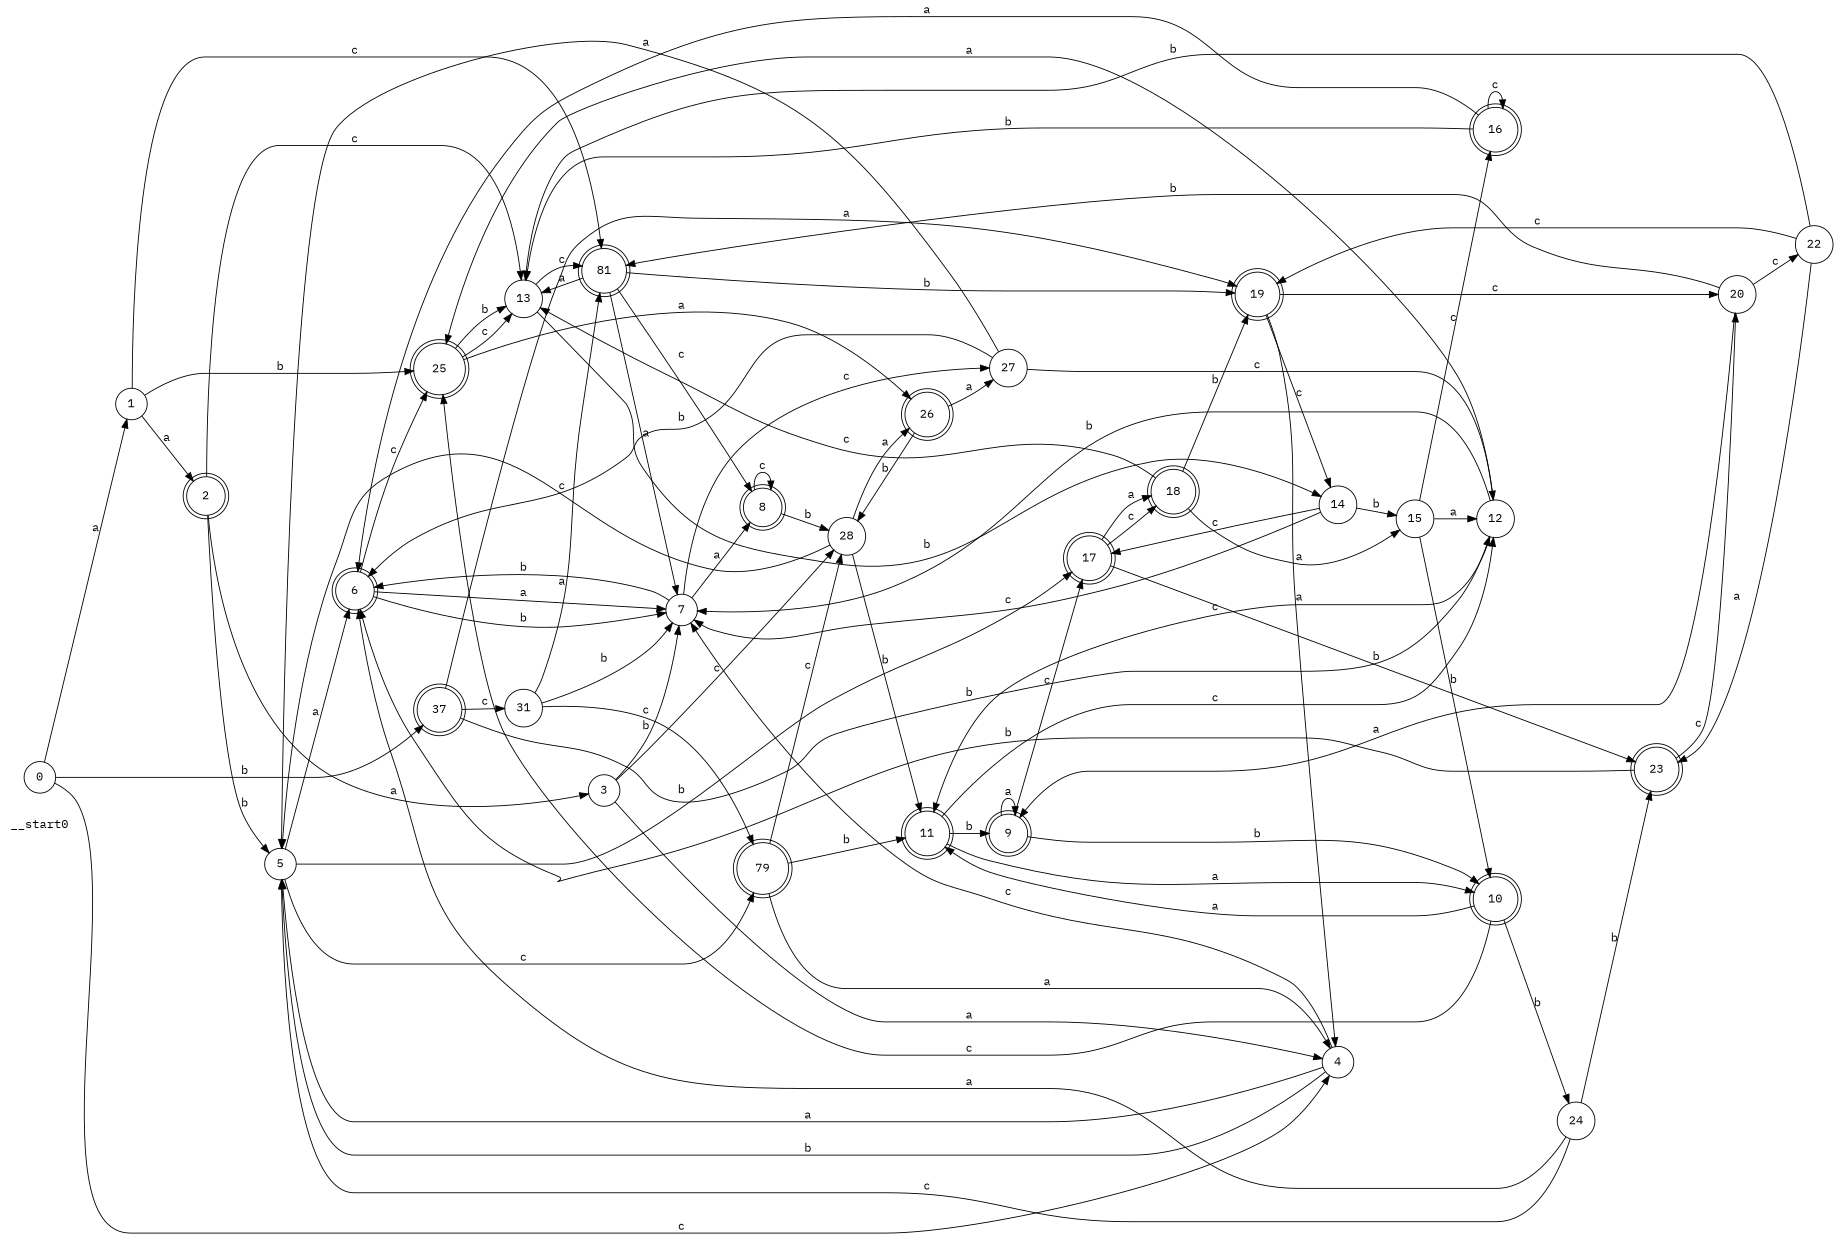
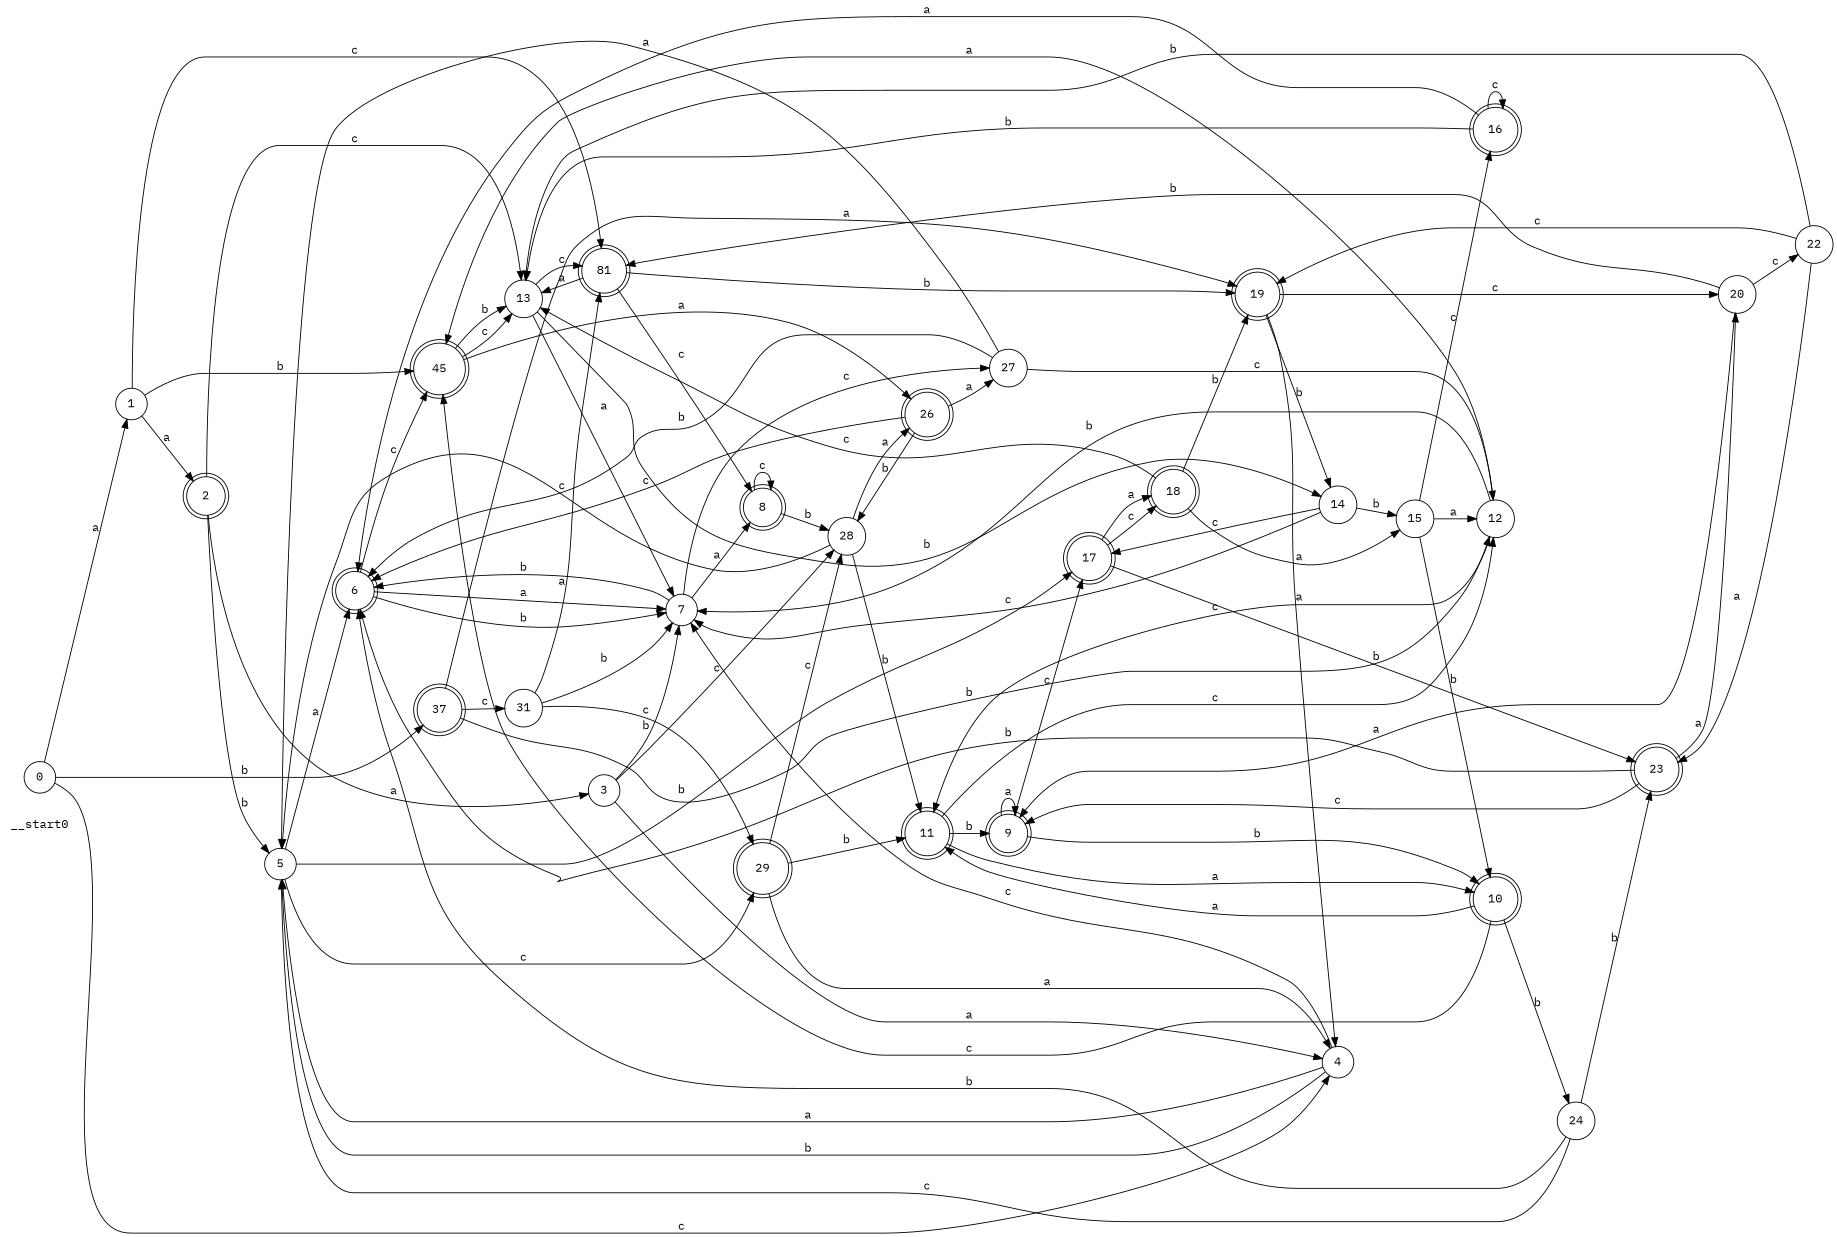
node "25": label "25" -> "45"
edge "19" -> "14": label "c" -> "b"
edge "81" -> "7": now "13" -> "7"
edge "26" -> "6": added, label "c"
edge "23" -> "20": label "c" -> "a"
edge "23" -> "9": added, label "c"
node "79": label "79" -> "29"
edge "24" -> "6": label "a" -> "b"
